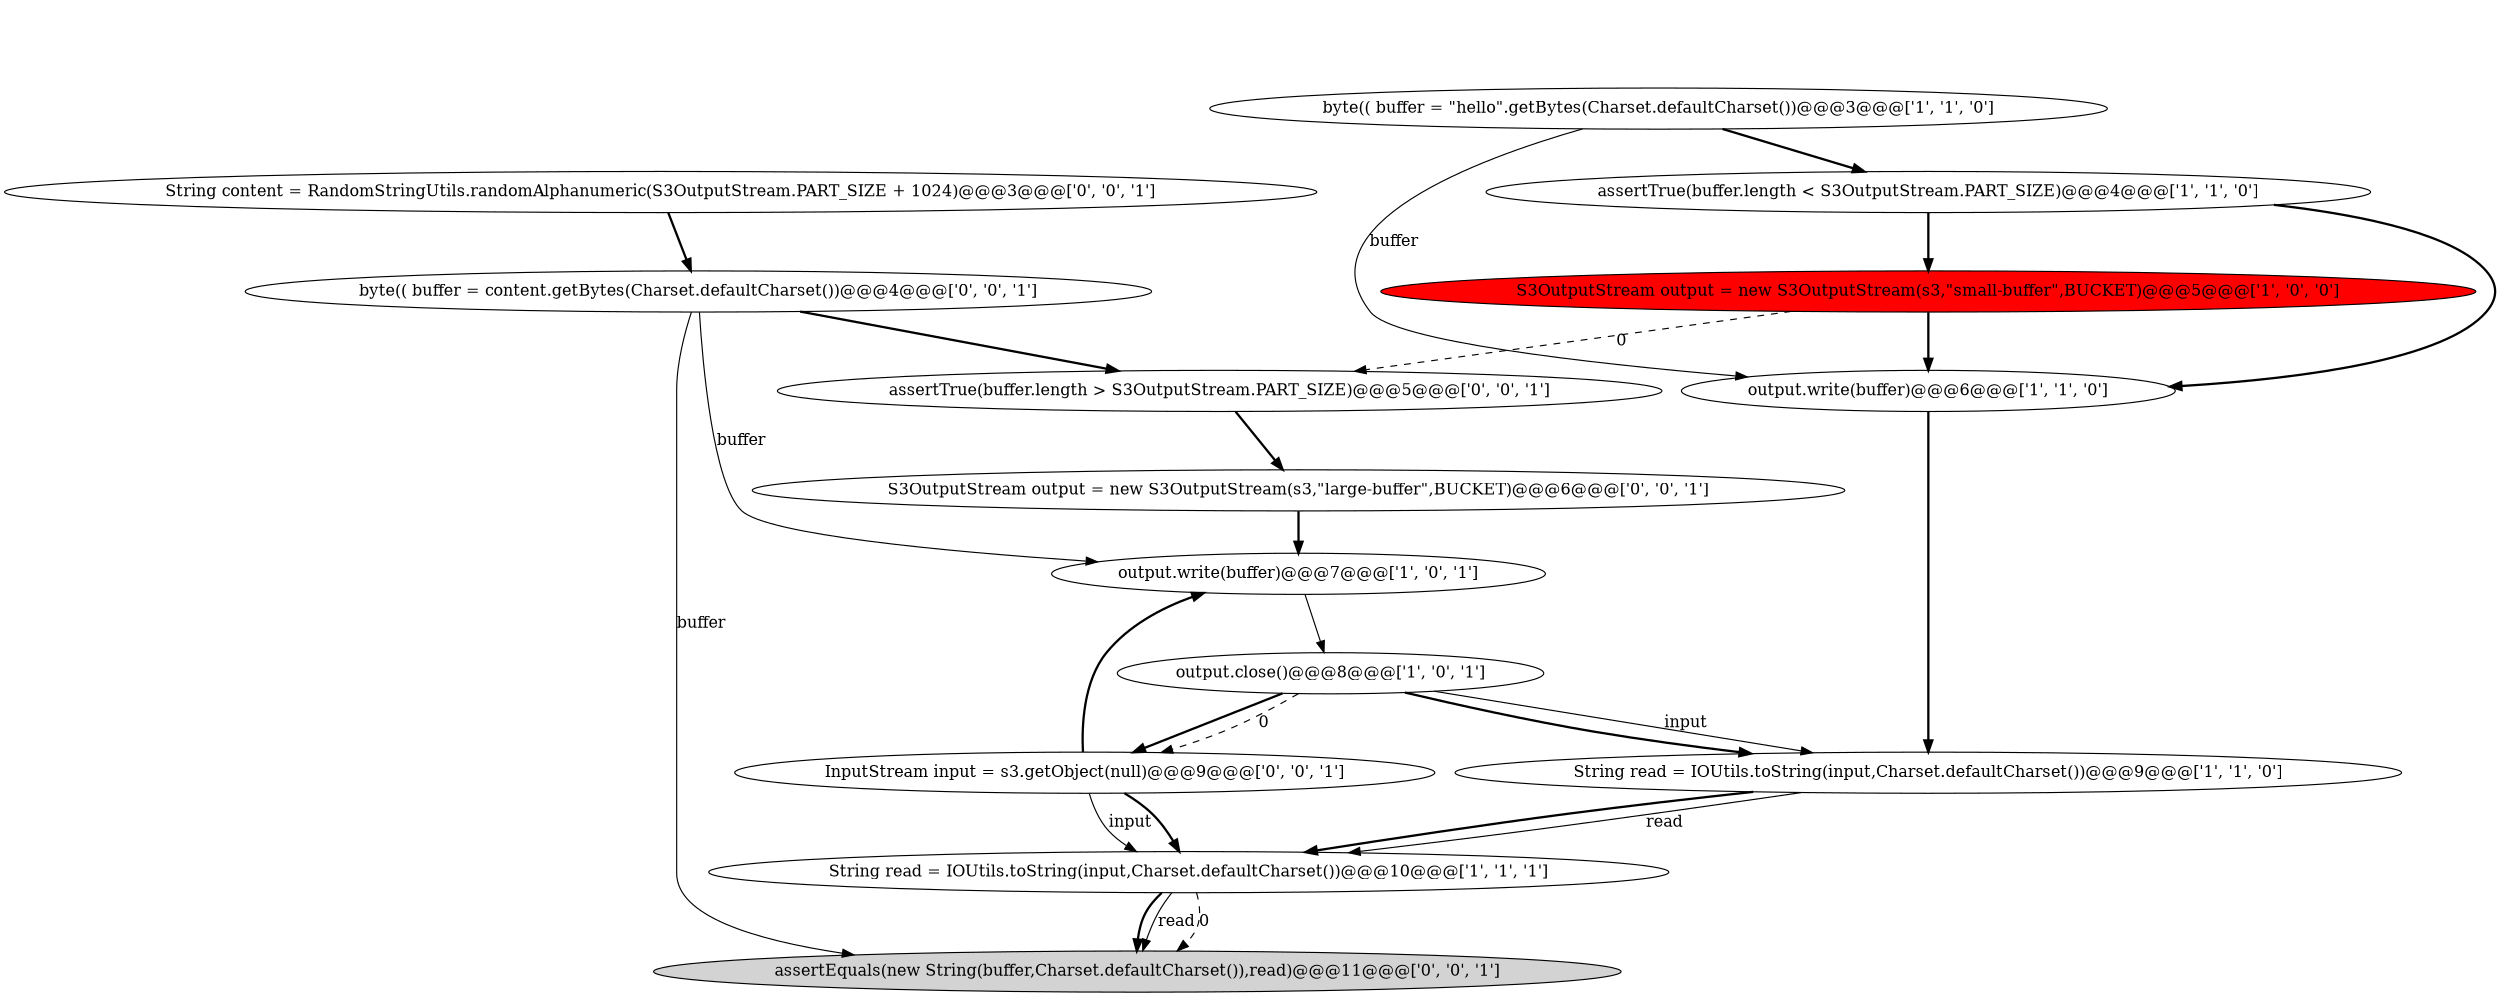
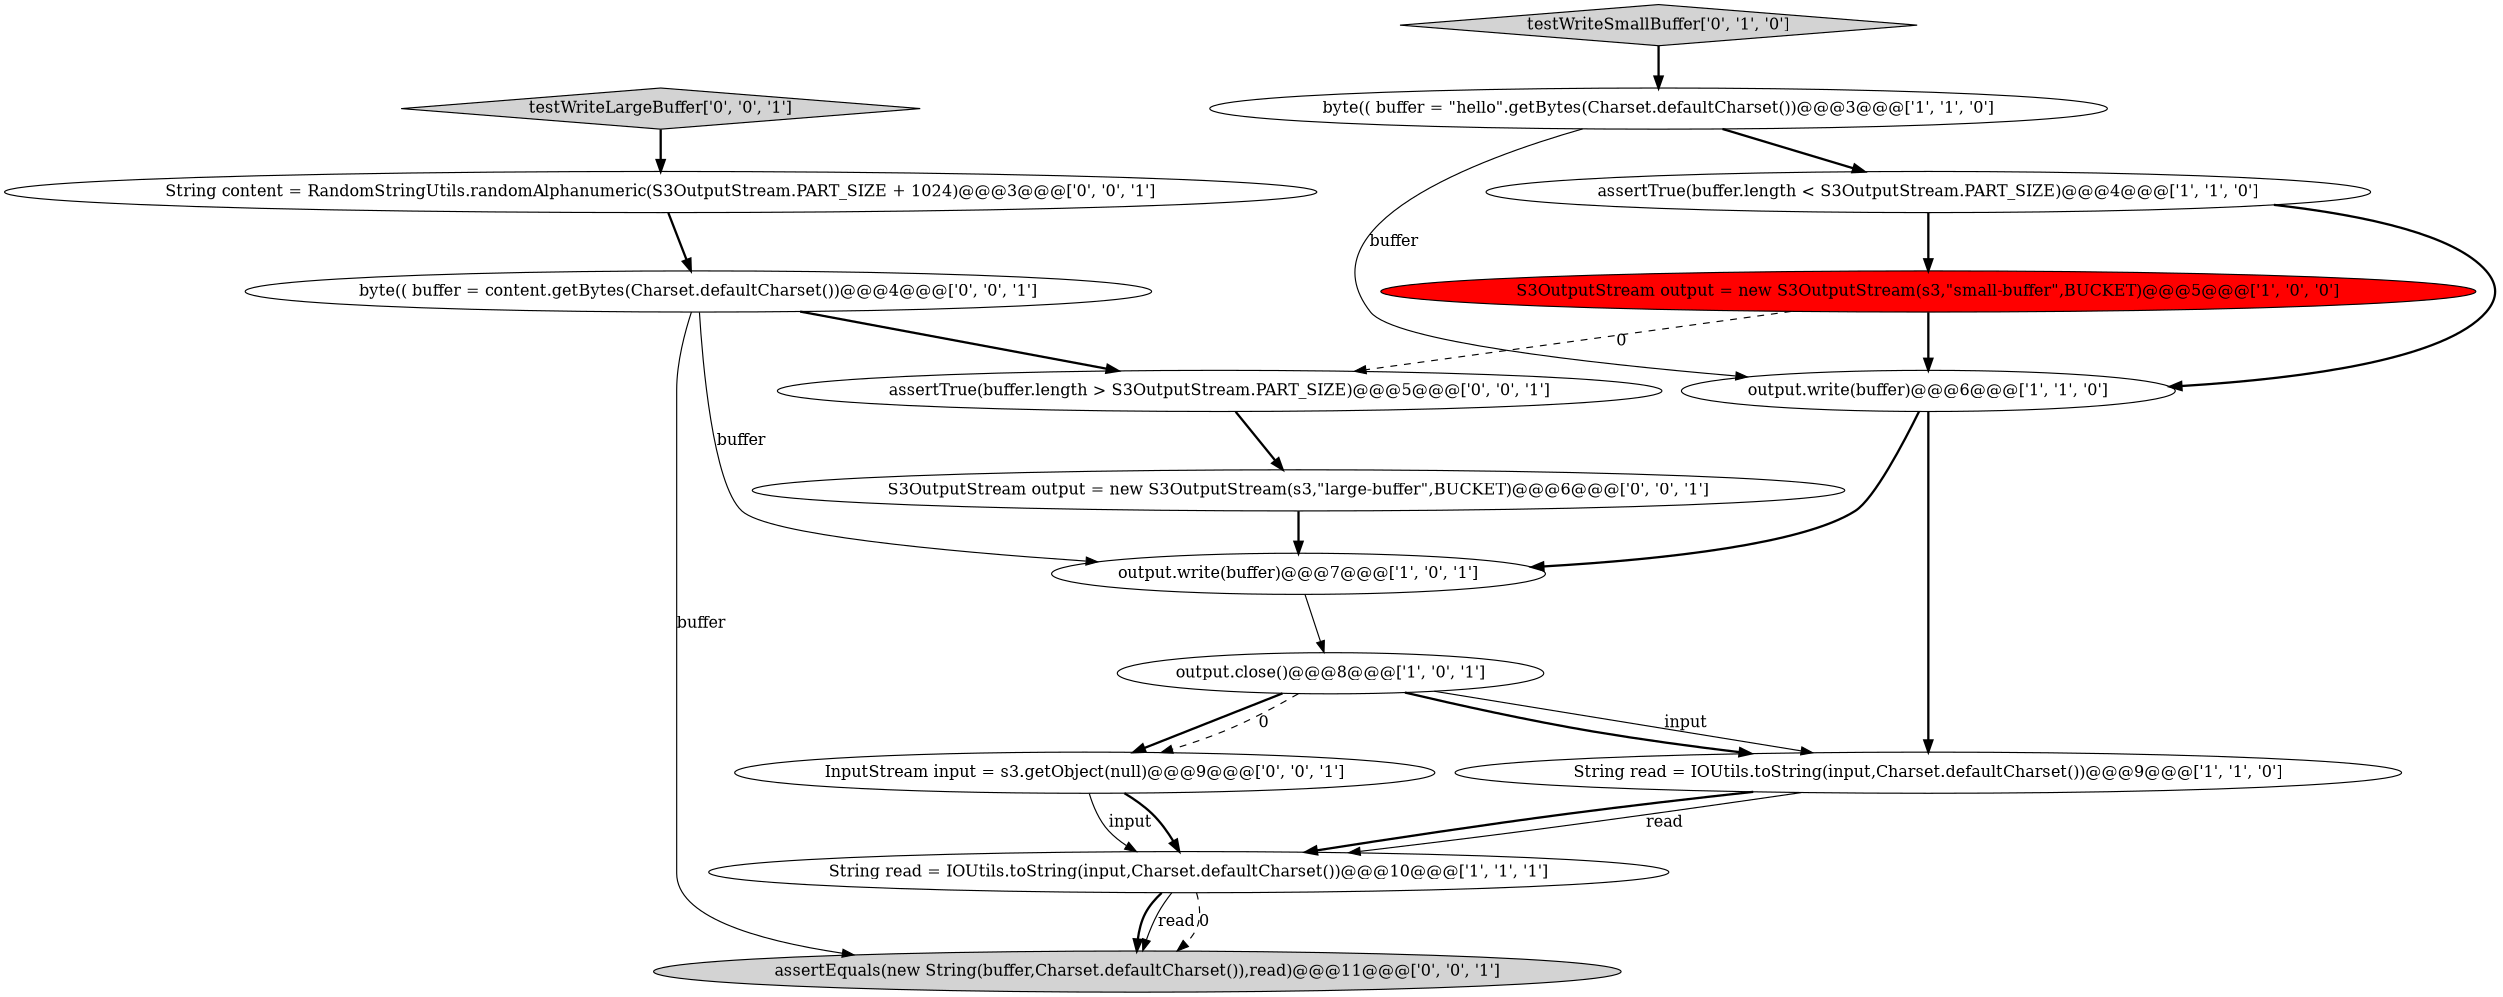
node "testWriteSmallBuffer['0', '1', '0']": added
node "testWriteLargeBuffer['0', '0', '1']": added
edge "InputStream input = s3.getObject(null)@@@9@@@['0', '0', '1']" -> "output.write(buffer)@@@7@@@['1', '0', '1']": now "output.write(buffer)@@@6@@@['1', '1', '0']" -> "output.write(buffer)@@@7@@@['1', '0', '1']"
